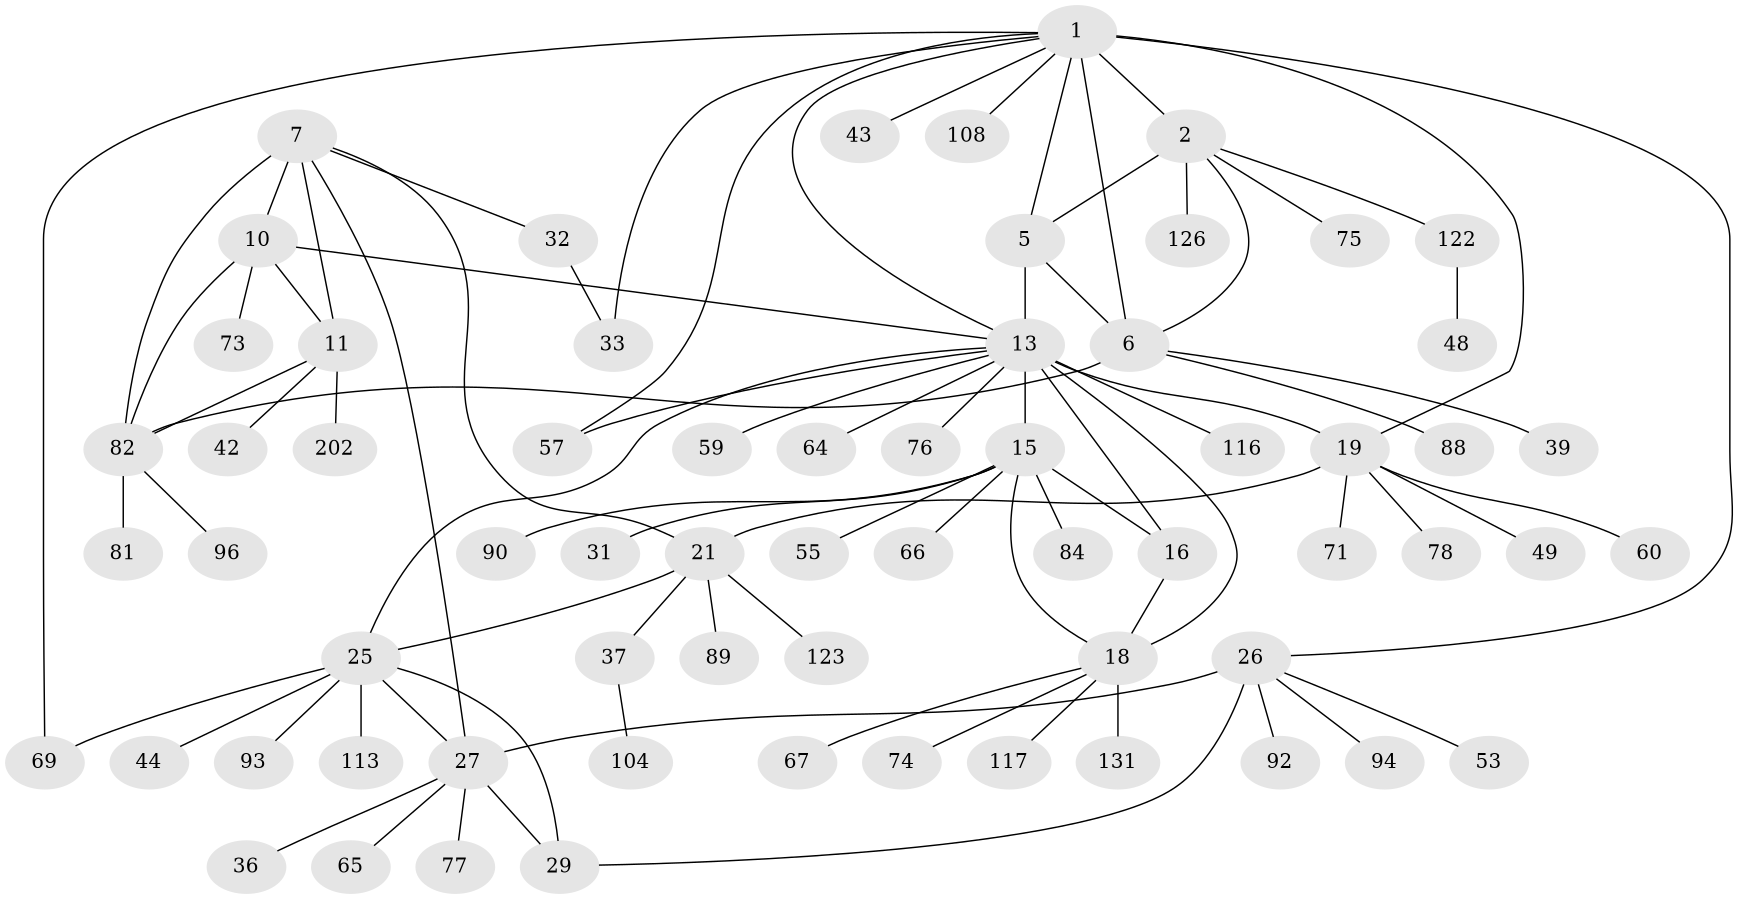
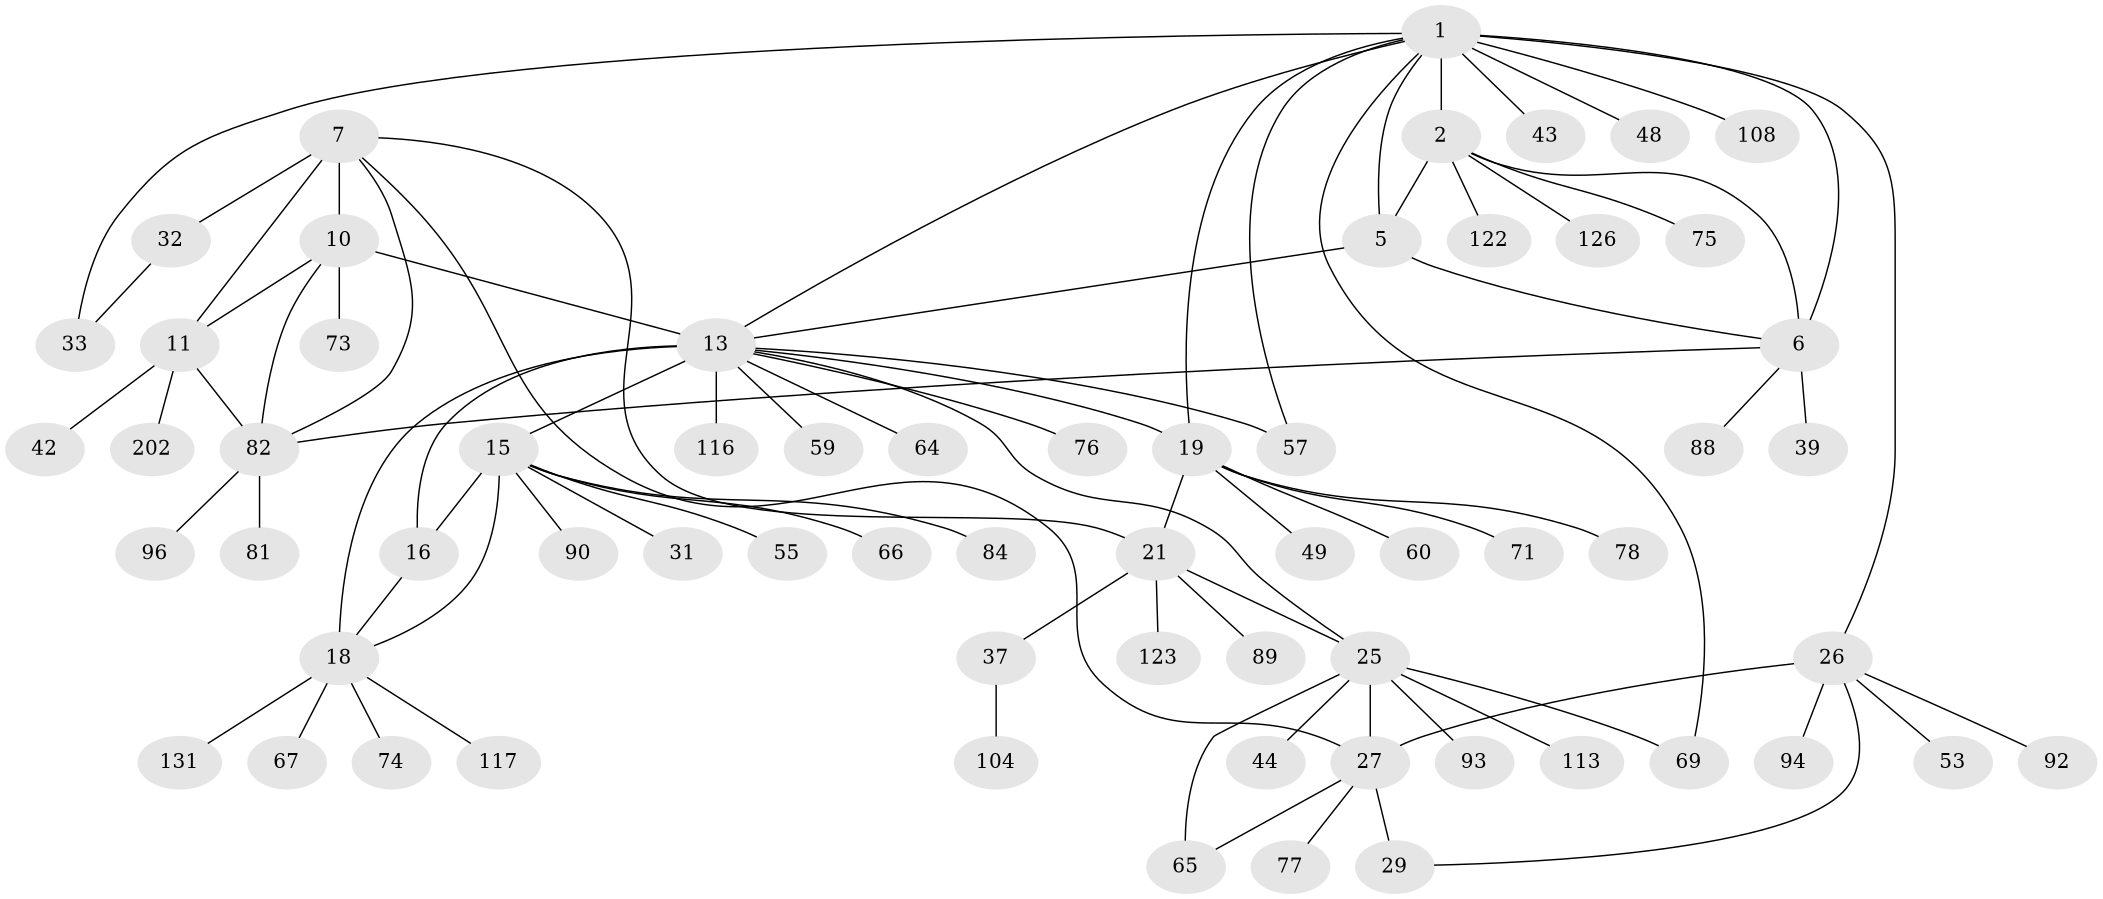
edge "122" -- "48": now "1" -- "48"
edge "25" -- "29": now "25" -- "65"
node "36": removed
